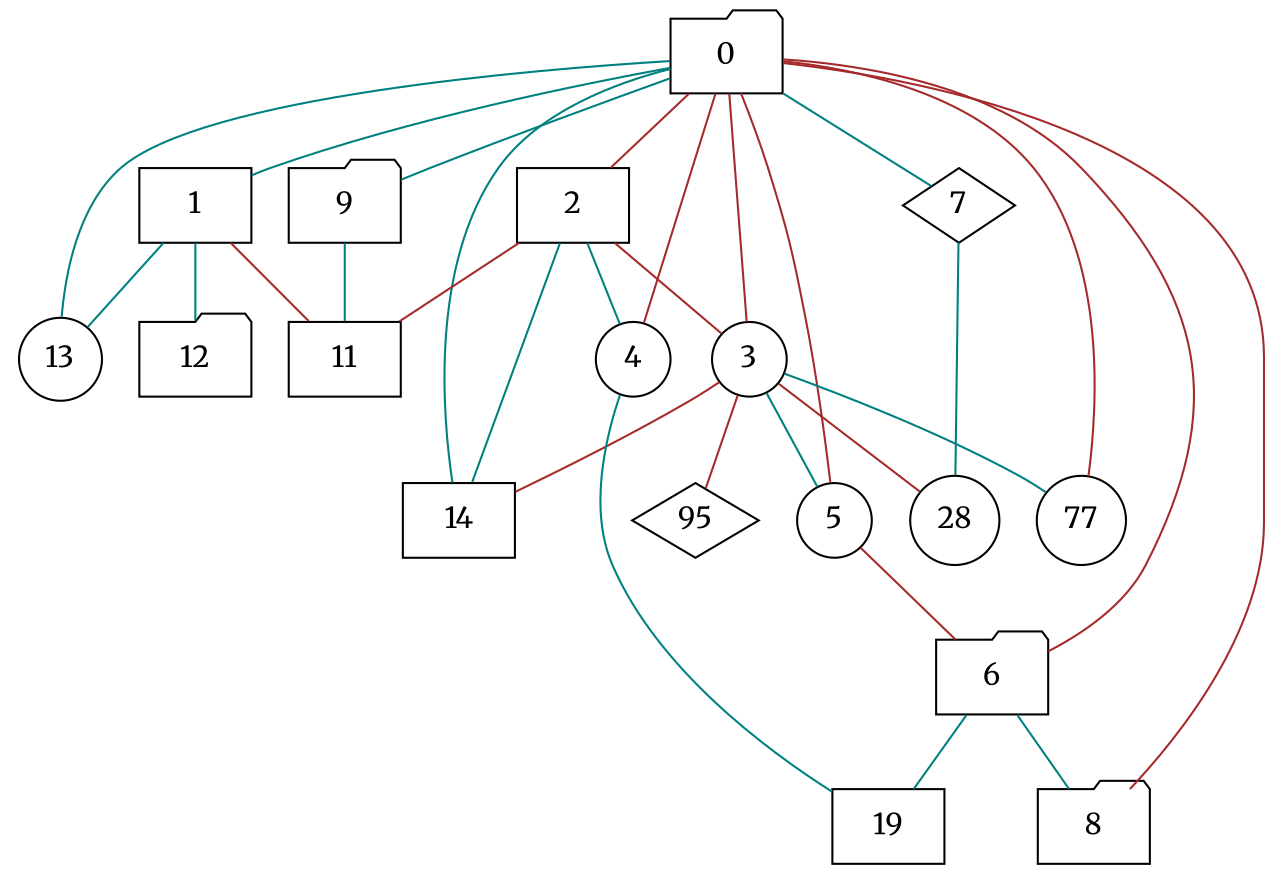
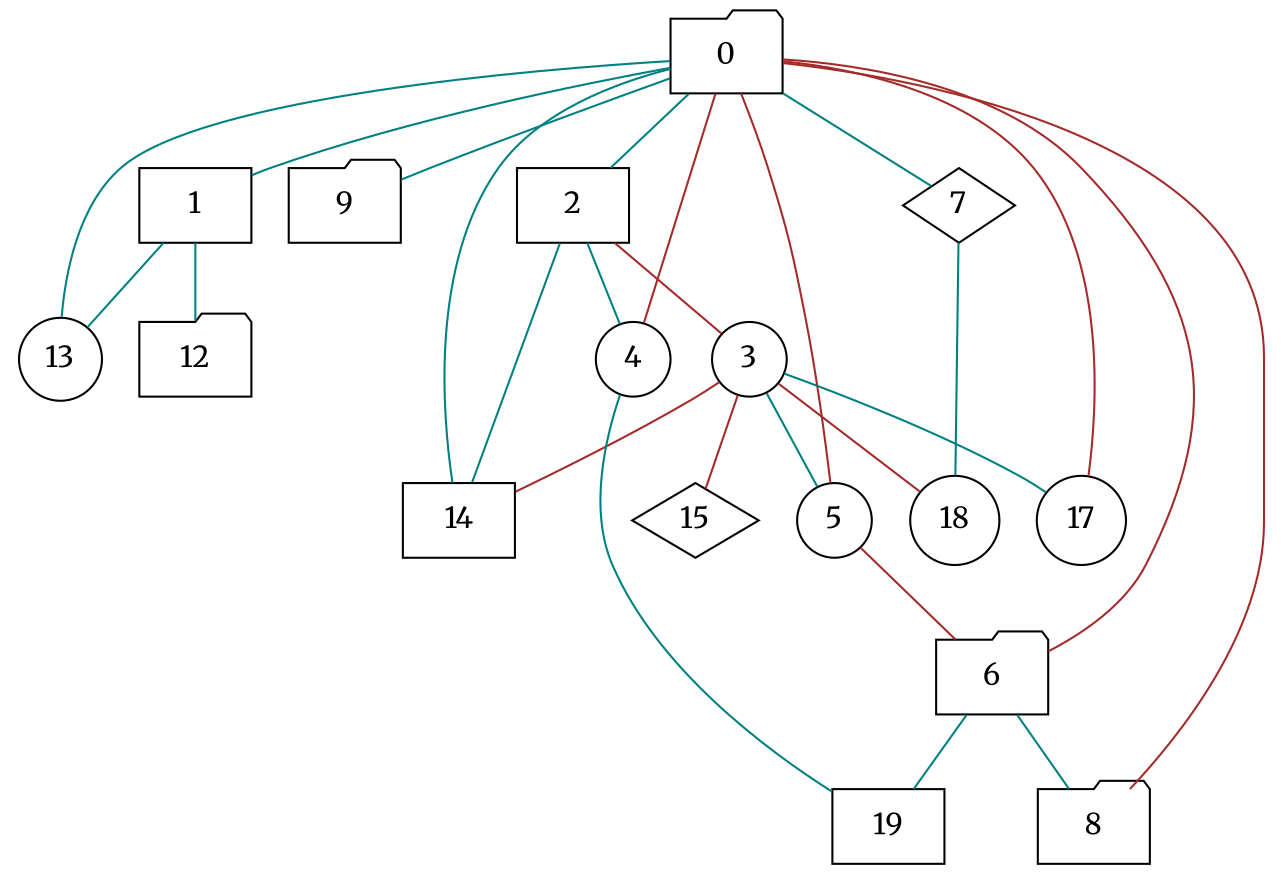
edge "0" -- "2": color brown -> teal
edge "0" -- "3": removed
node "11": removed
node "95": label "95" -> "15"
node "28": label "28" -> "18"
node "77": label "77" -> "17"
